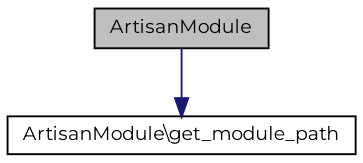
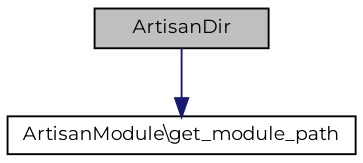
node "ArtisanModule": label "ArtisanModule" -> "ArtisanDir"
